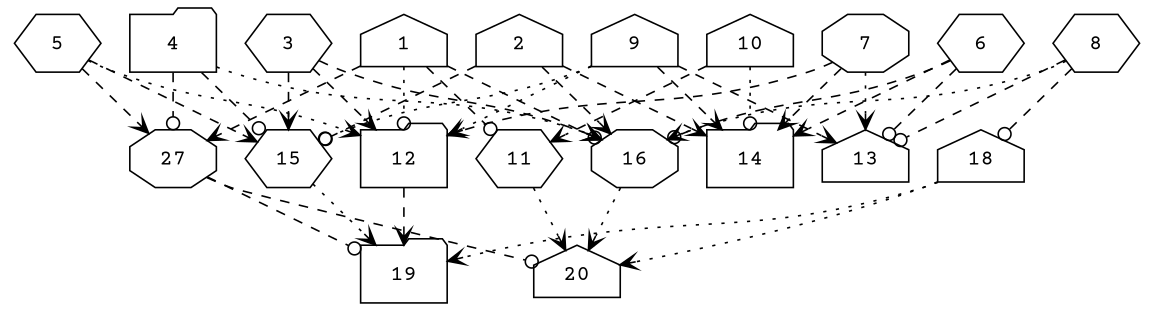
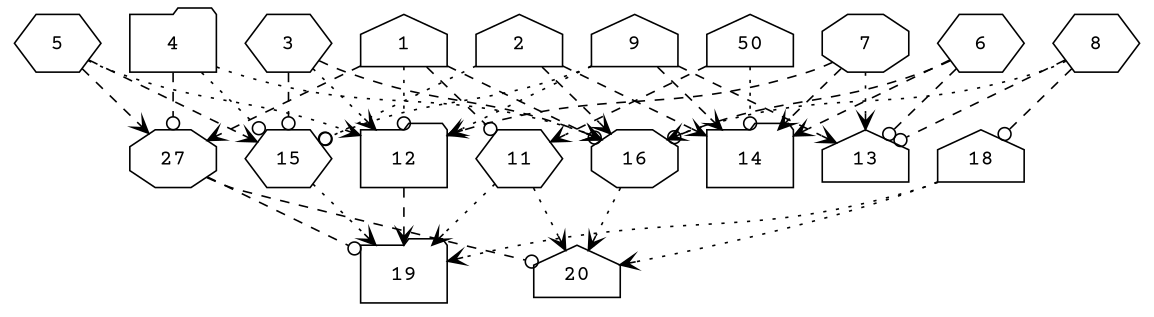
node "10": label "10" -> "50"
edge "4" -> "15": style dashed -> dotted
edge "3" -> "12": style dashed -> dotted
edge "3" -> "15": arrowhead vee -> odot
edge "2" -> "15": style dashed -> dotted
edge "11" -> "19": added
